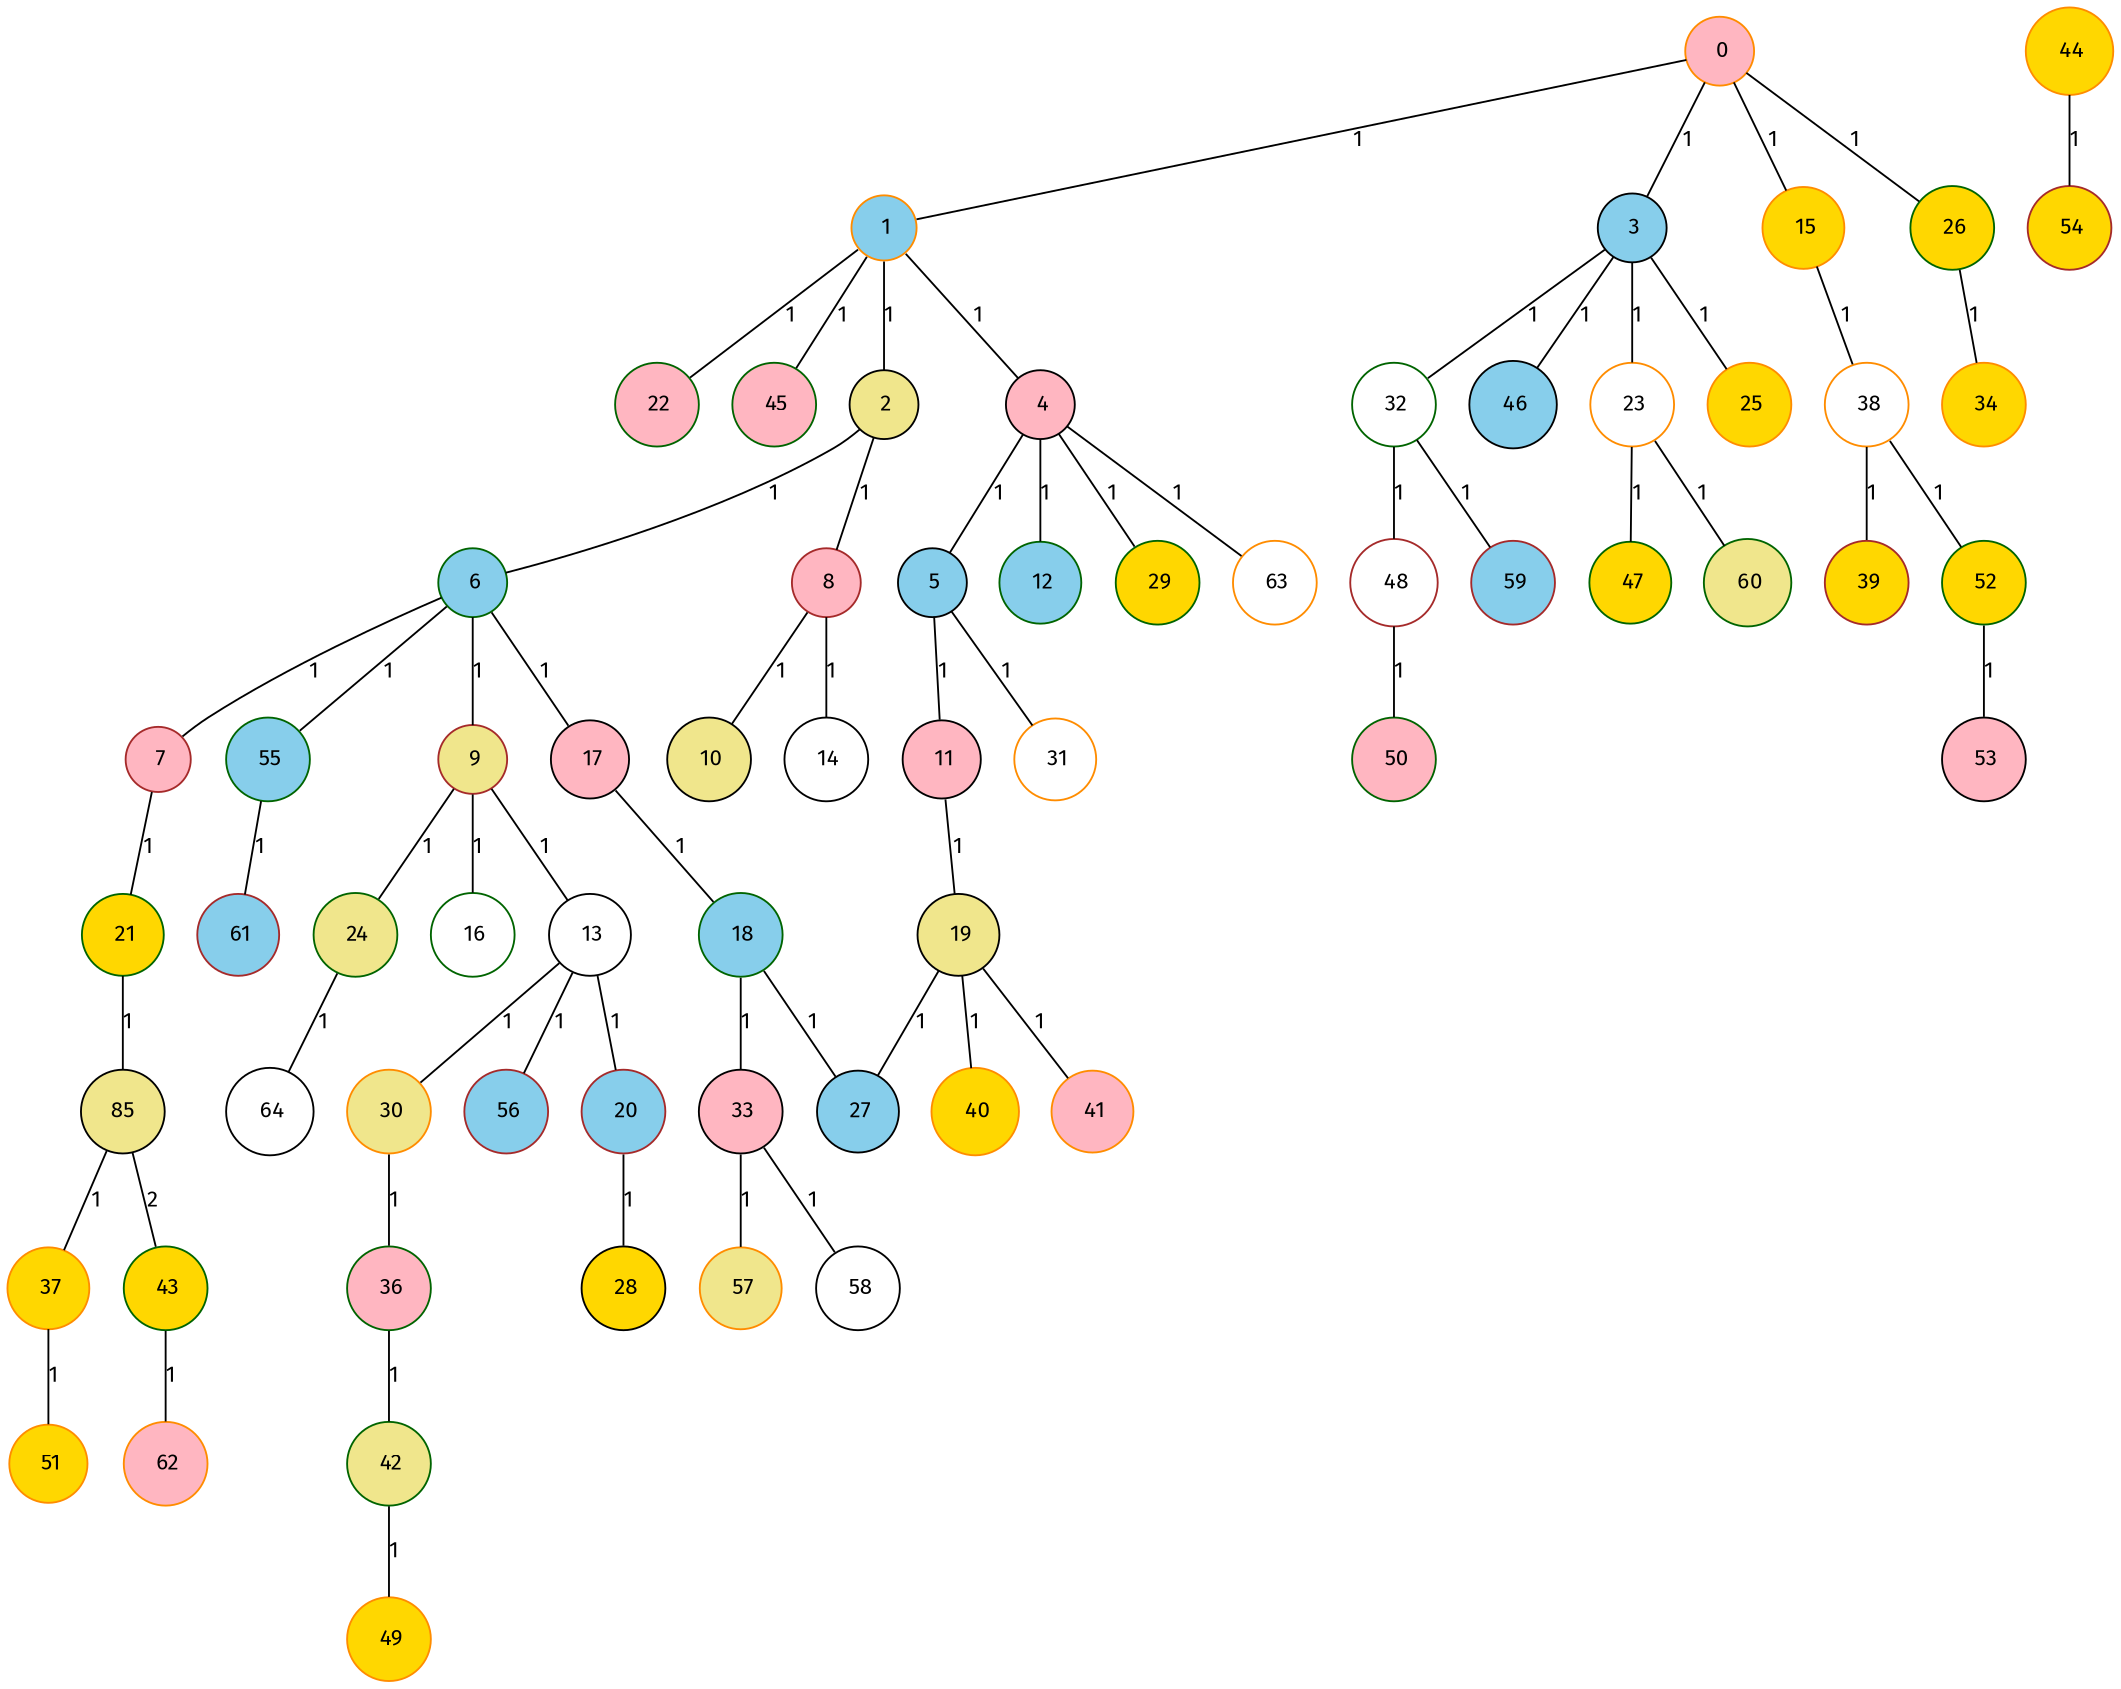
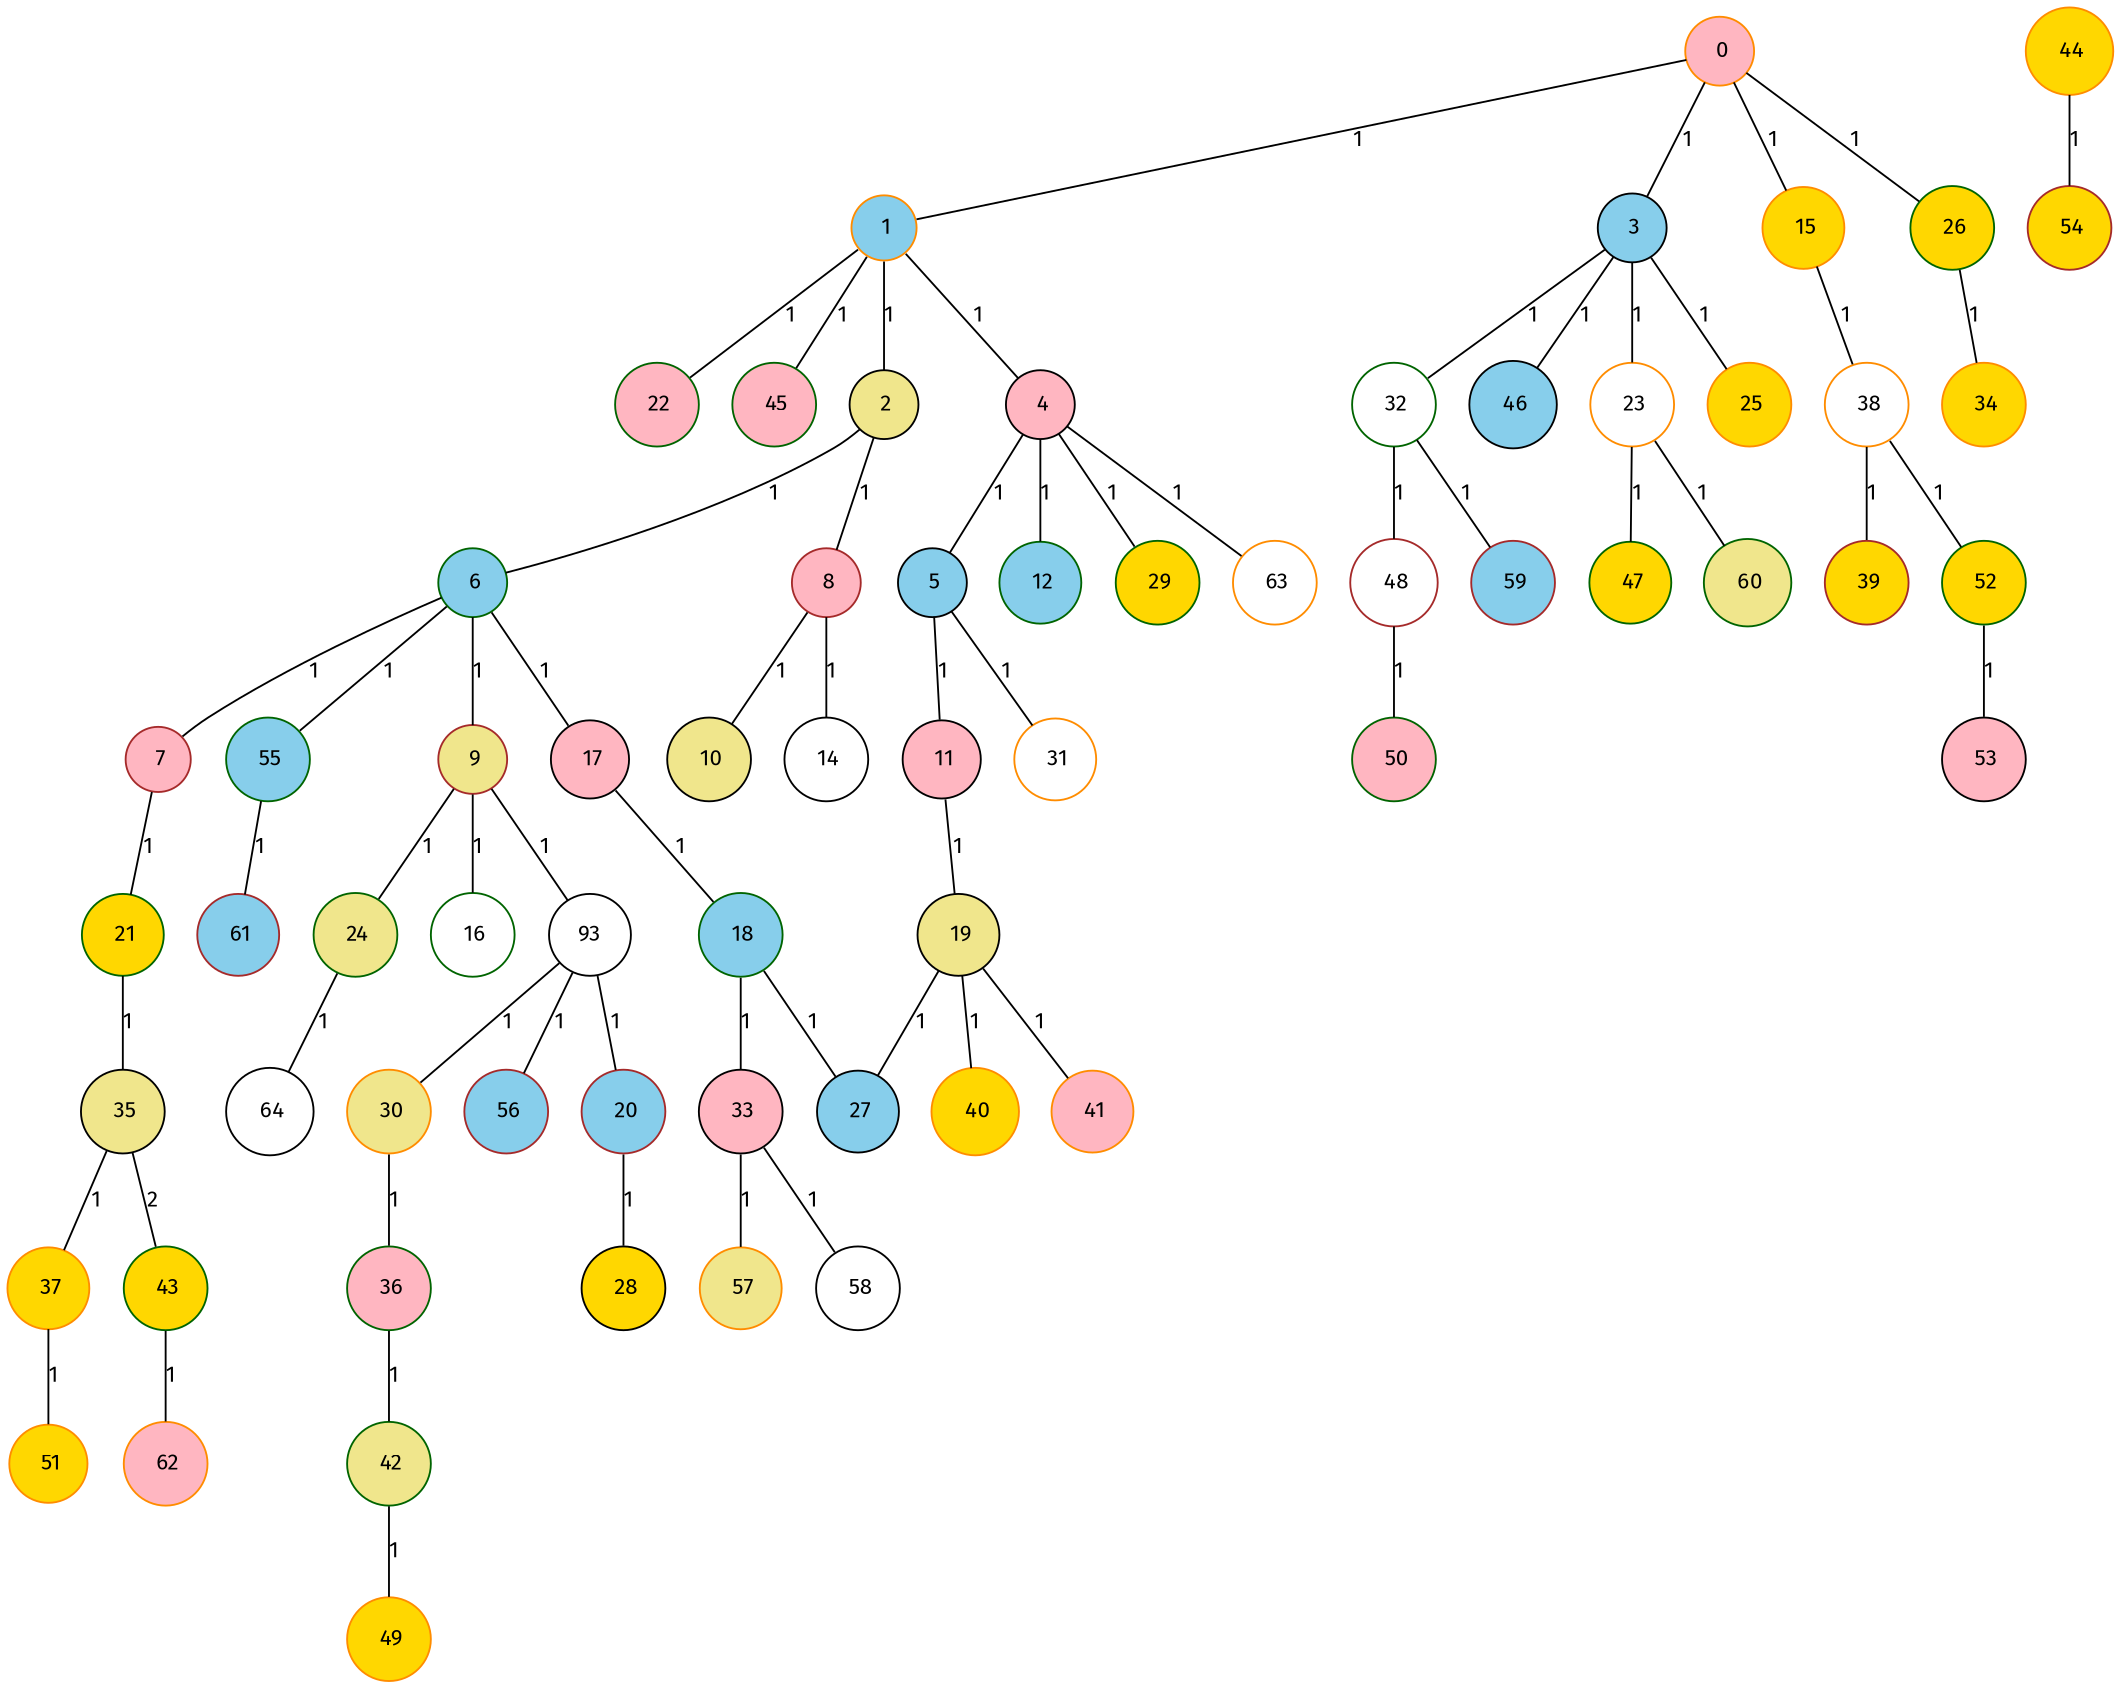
node "13": label "13" -> "93"
node "85": label "85" -> "35"
